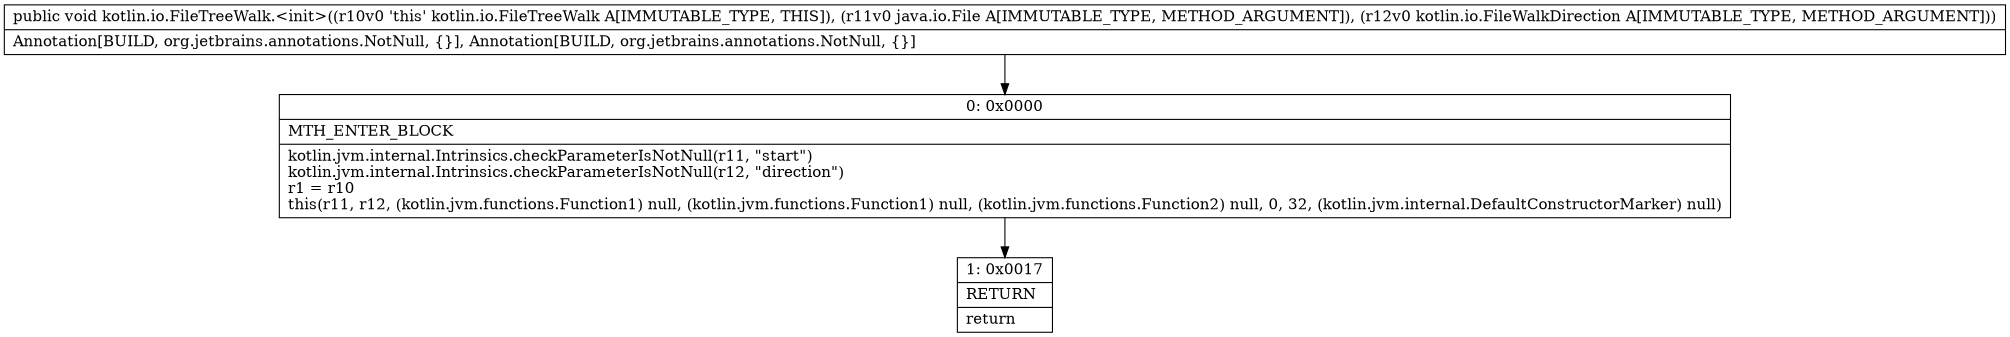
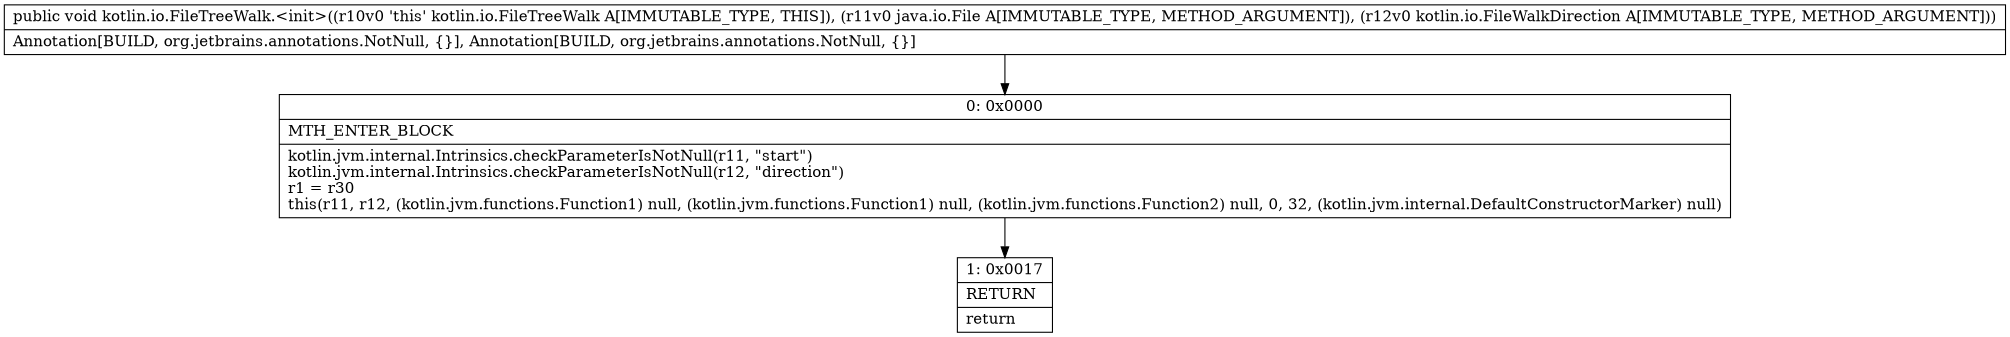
node "0: 0x0000": text "r1 = r10" -> "r1 = r30"
